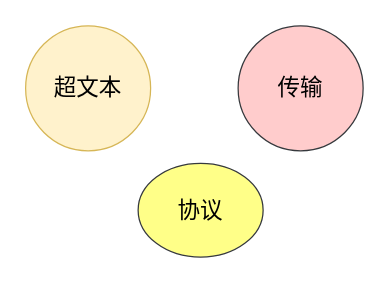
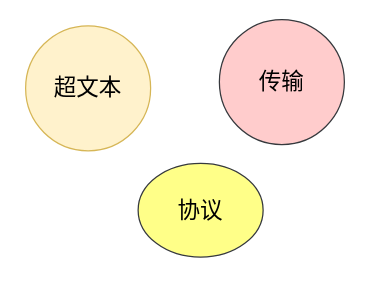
node "传输": moved (301, 88) -> (282, 82)
